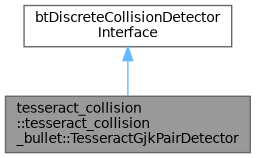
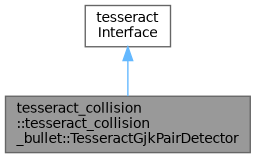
node "btDiscreteCollisionDetector Interface": label "btDiscreteCollisionDetector Interface" -> "tesseract Interface"
